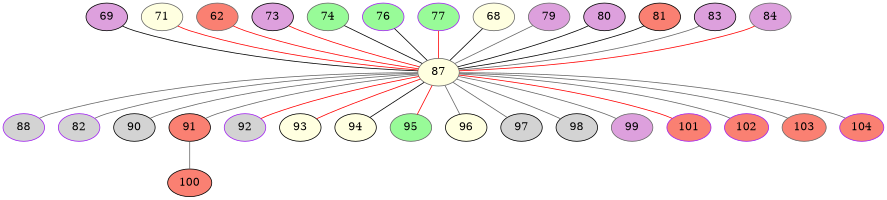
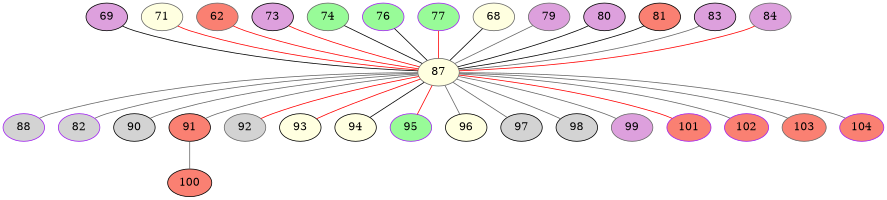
node "92": color purple -> gray40
node "95": color gray40 -> purple
